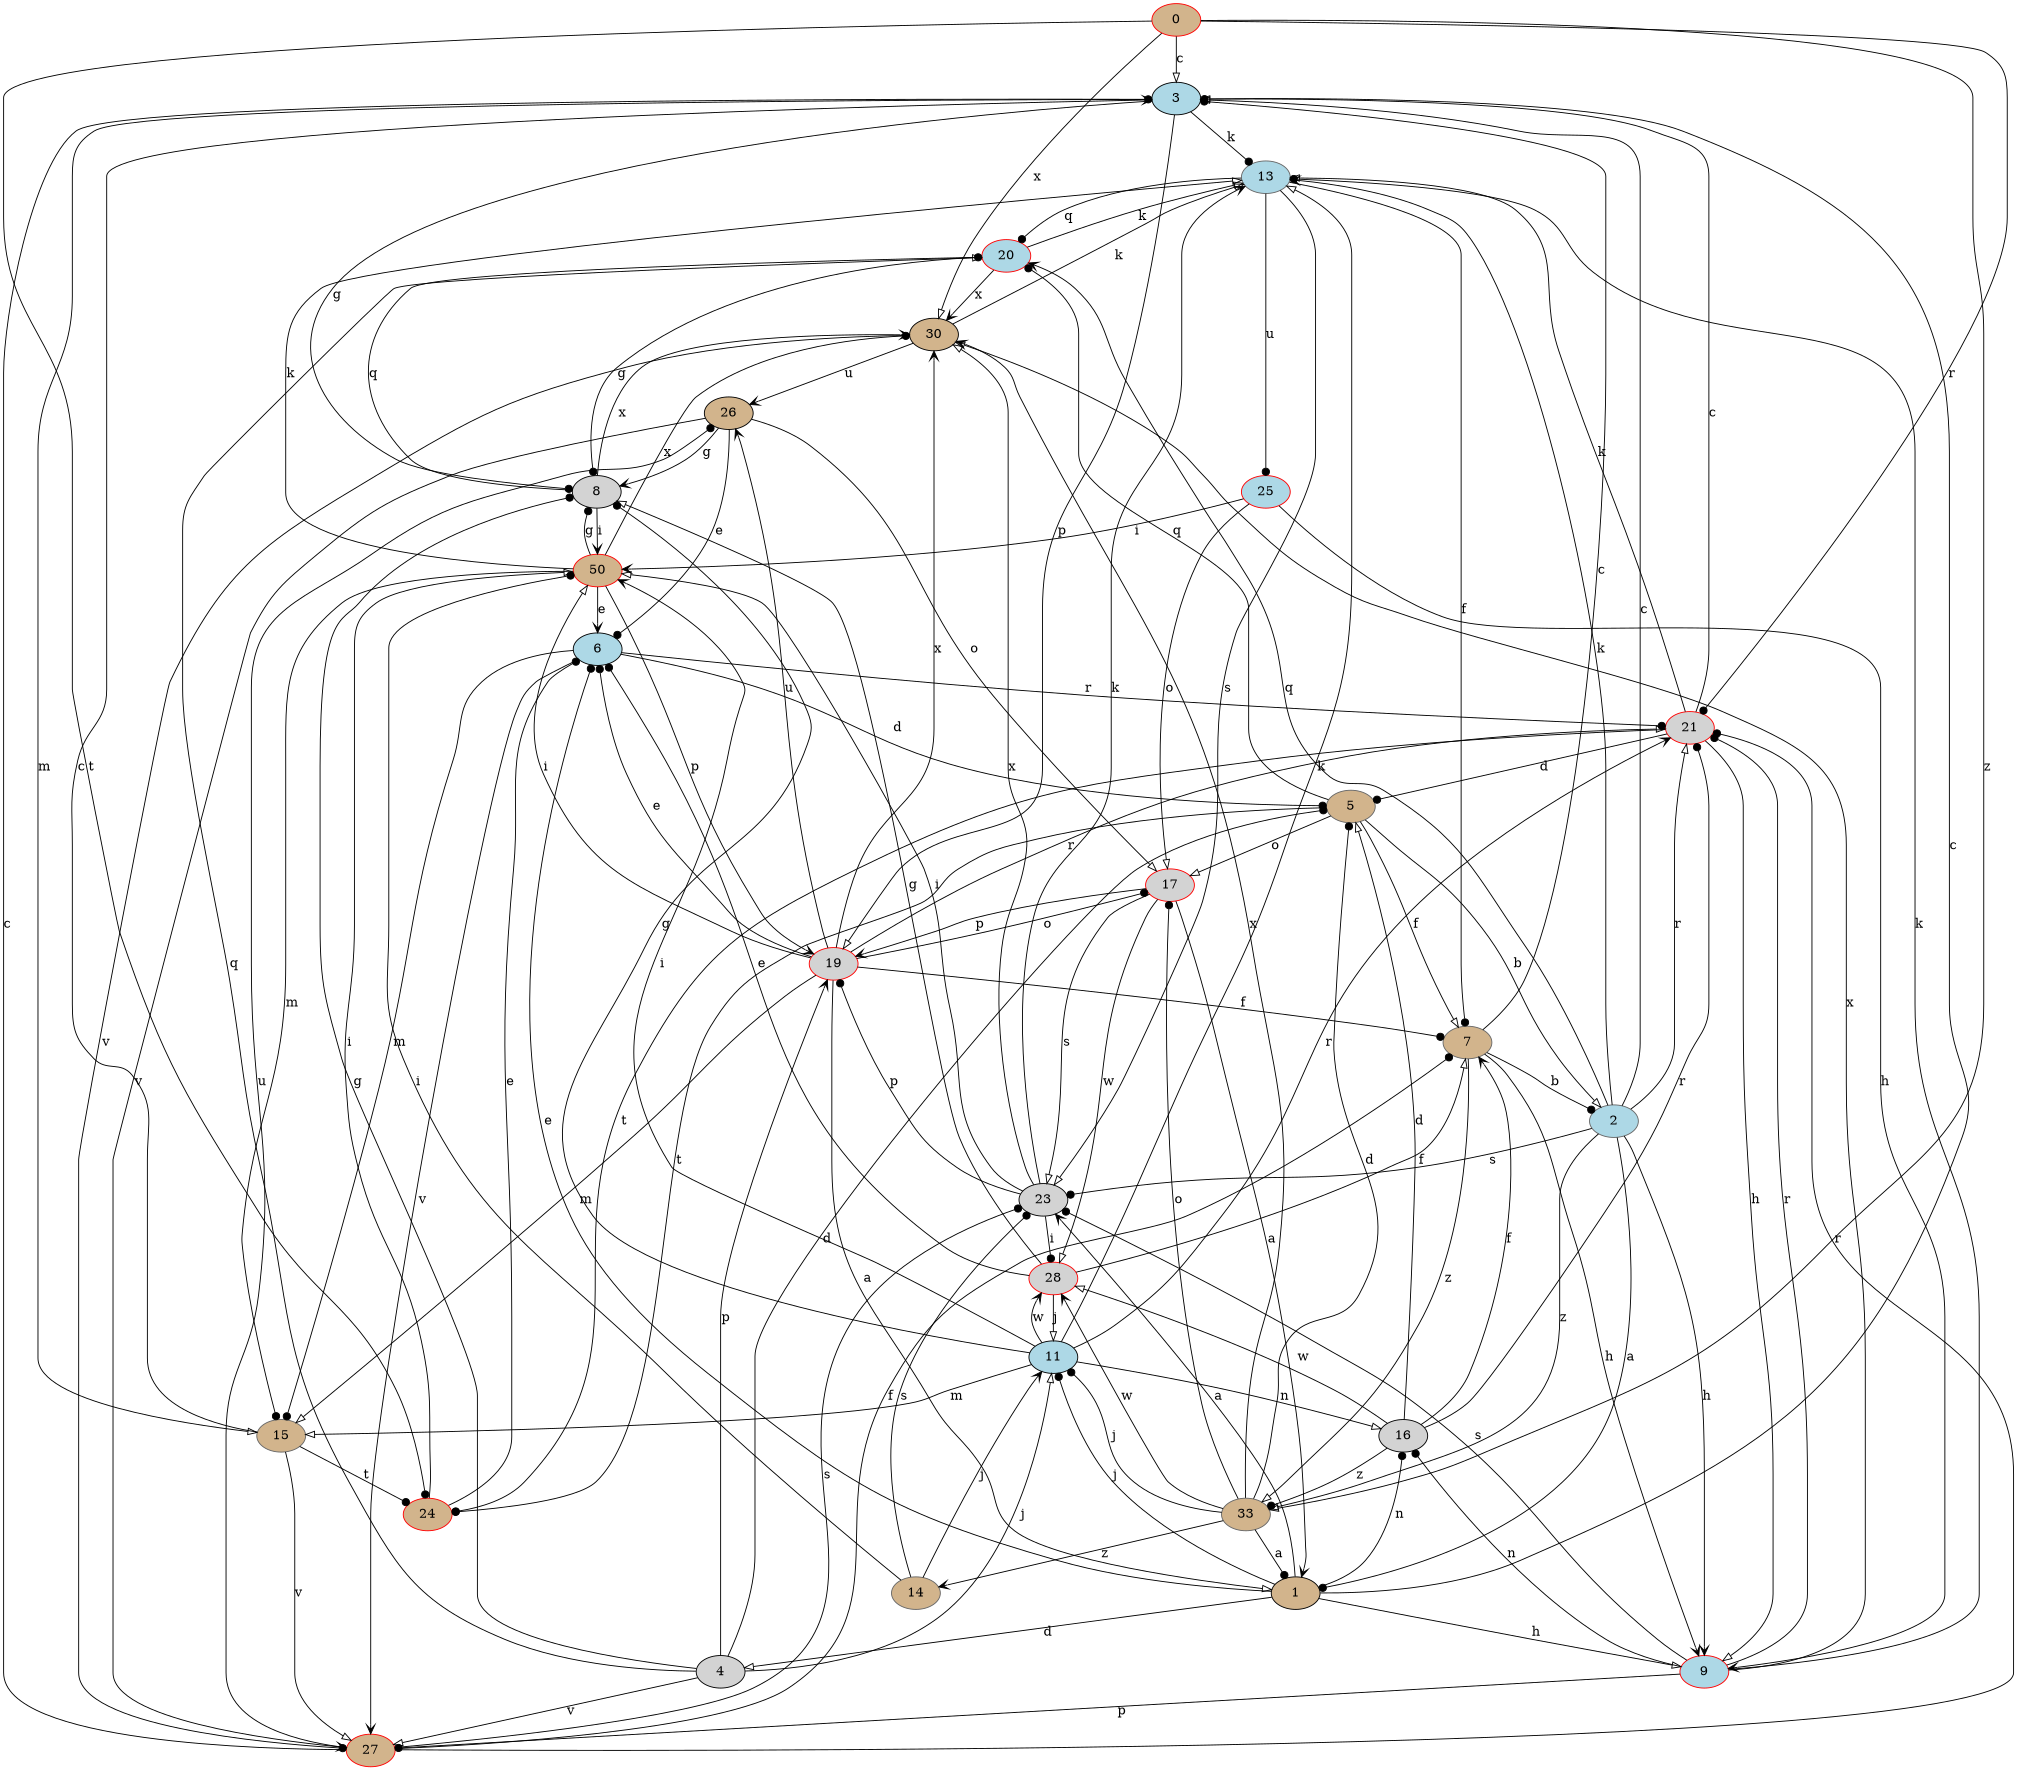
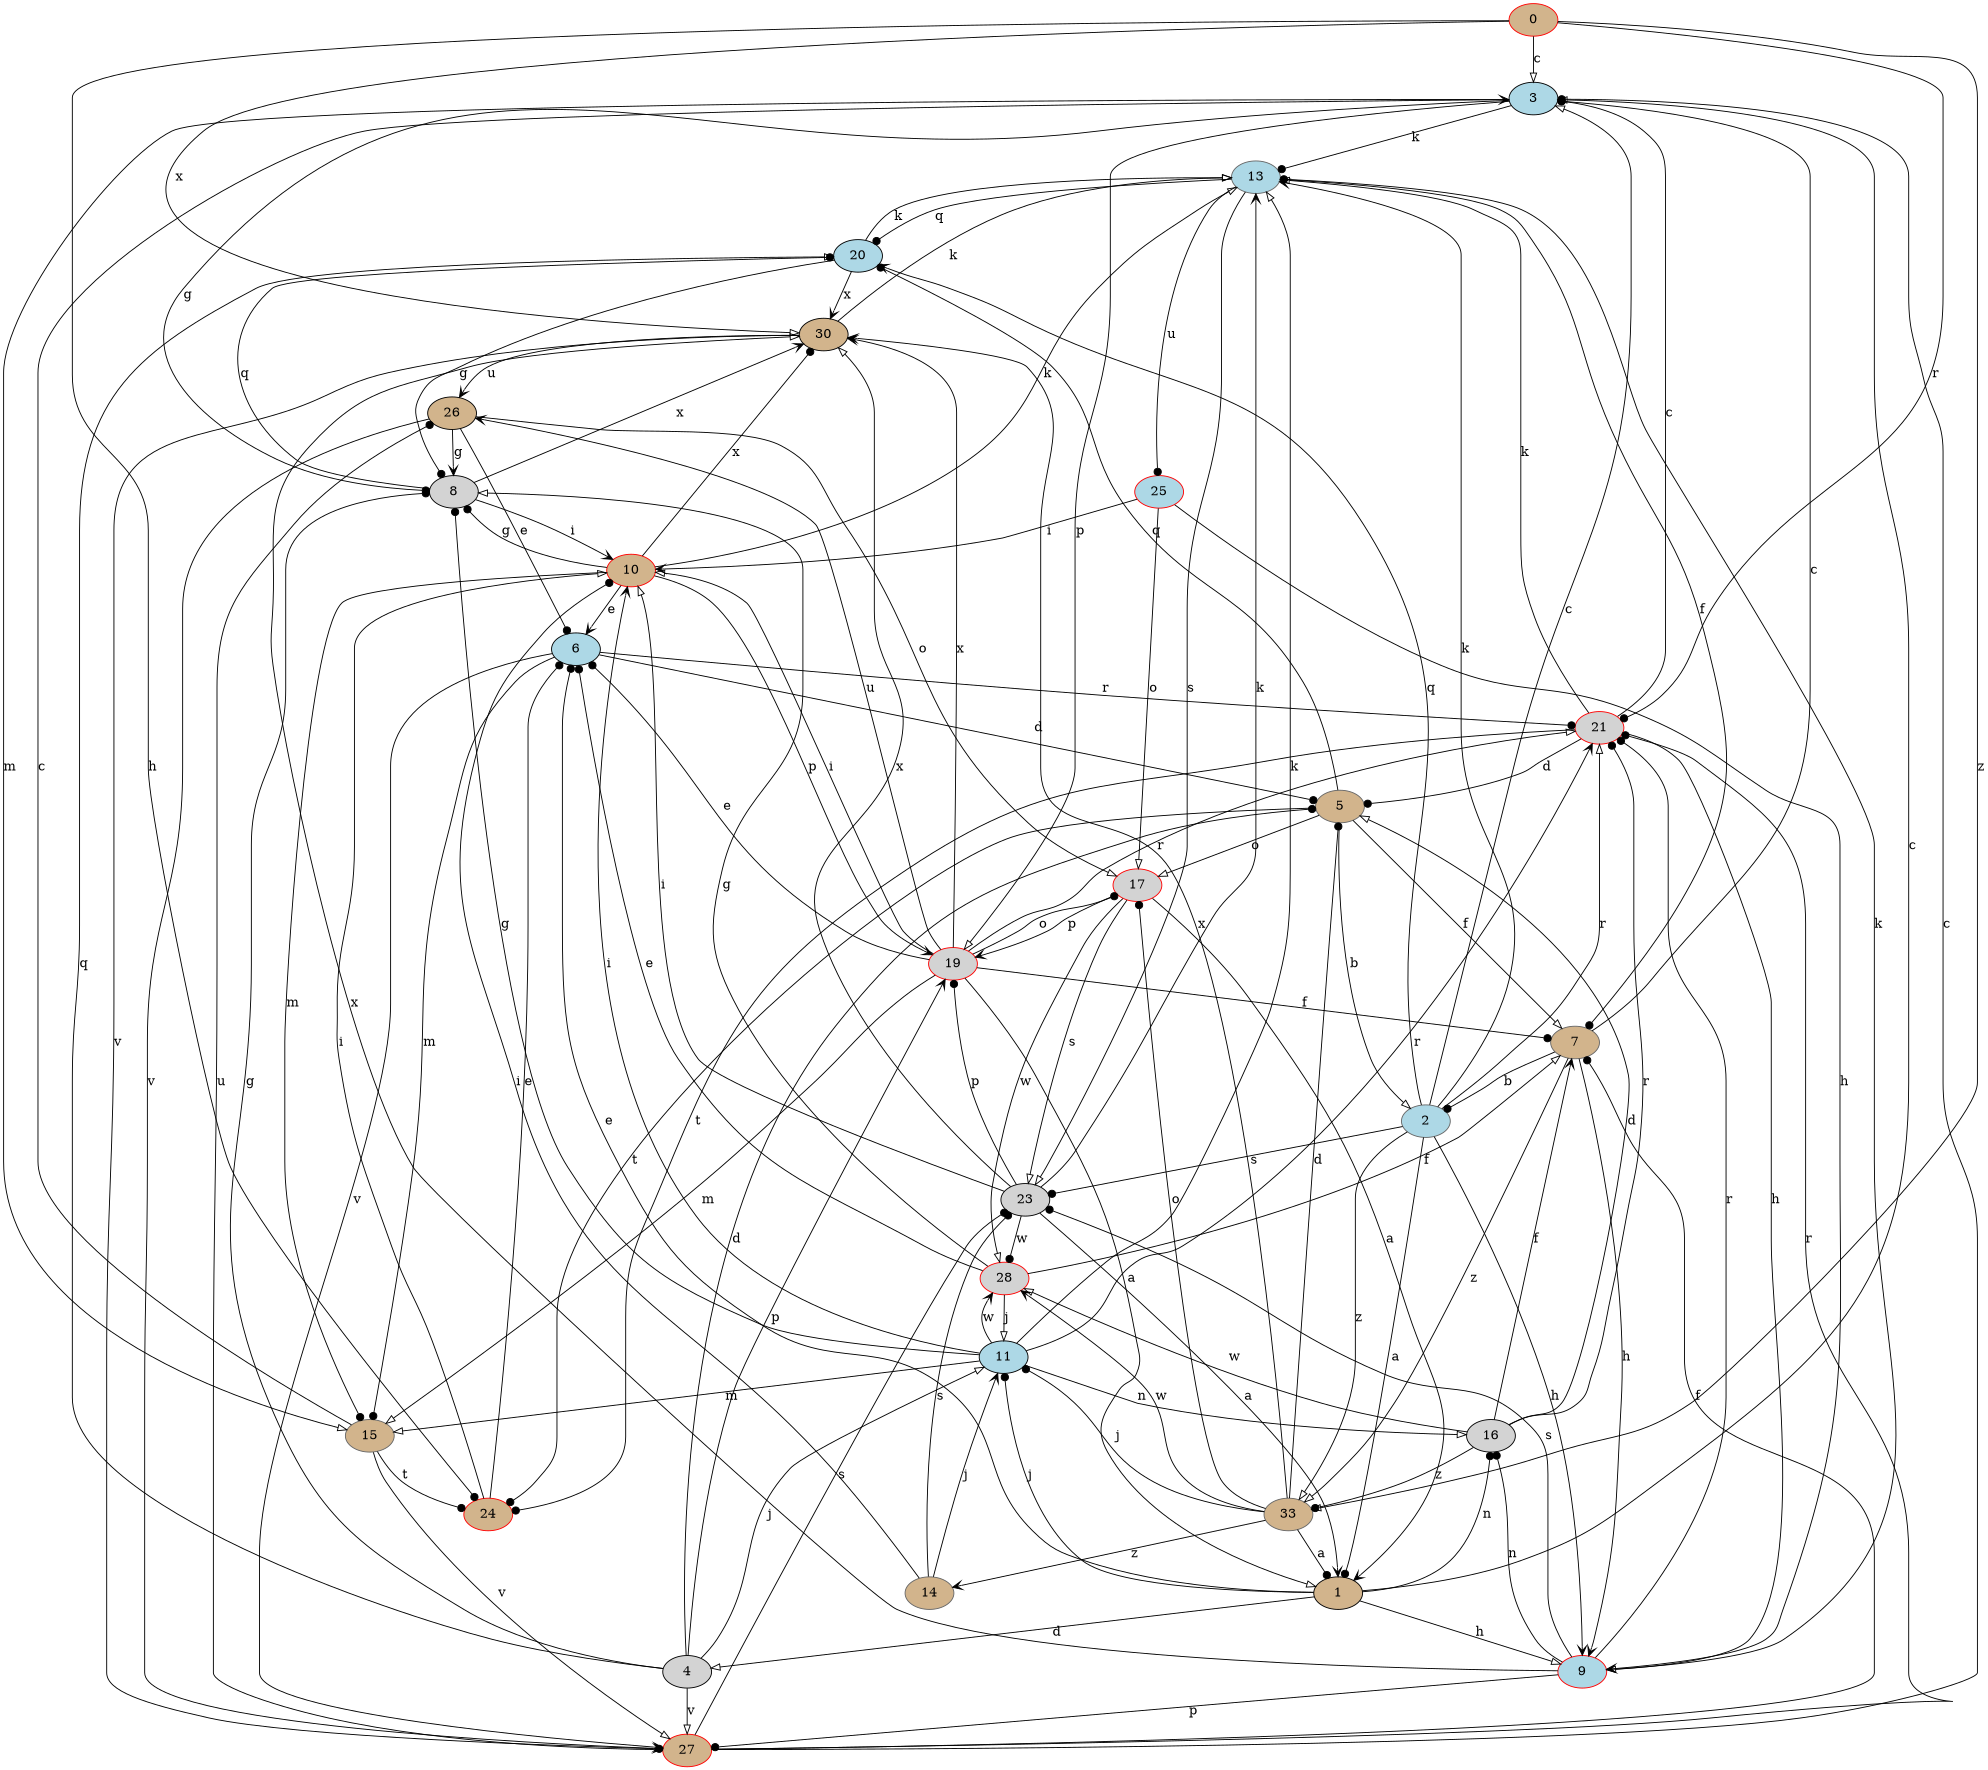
node "20": color red -> black
node "50": label "50" -> "10"
edge "0" -> "24": label "t" -> "h"
edge "23" -> "28": label "i" -> "w"
edge "1" -> "23": reversed
